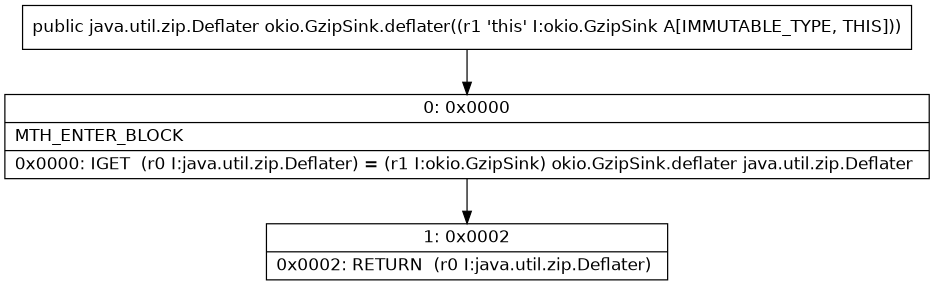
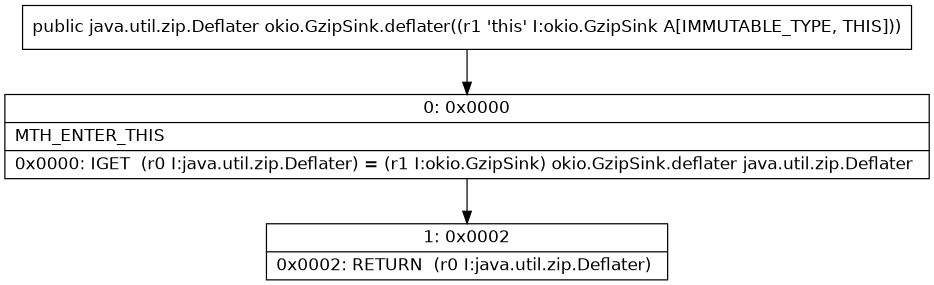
node "0: 0x0000": text "MTH_ENTER_BLOCK" -> "MTH_ENTER_THIS"
